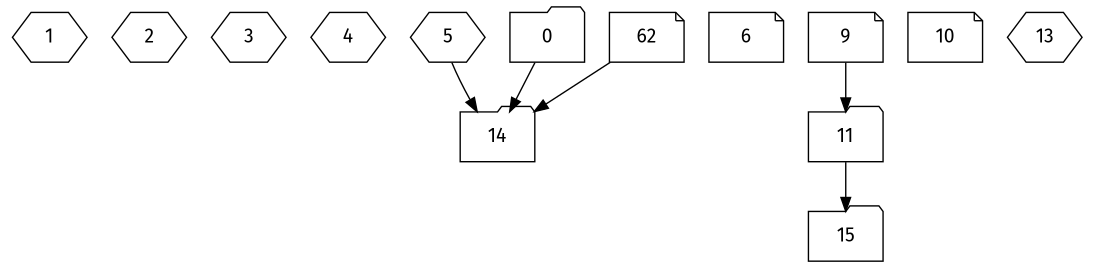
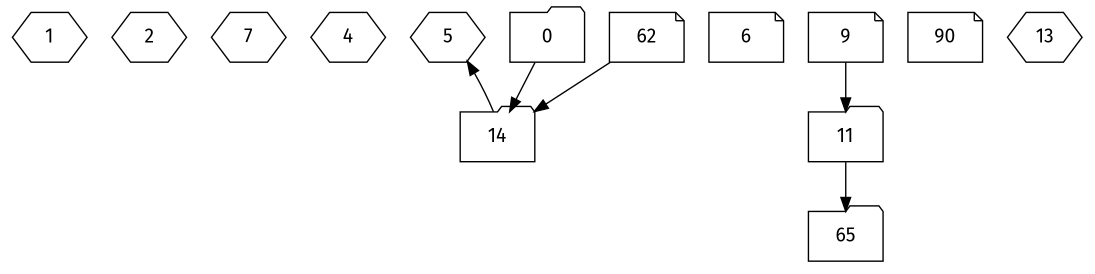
node "3": label "3" -> "7"
node "10": label "10" -> "90"
edge "5" -> "14": reversed
node "15": label "15" -> "65"
